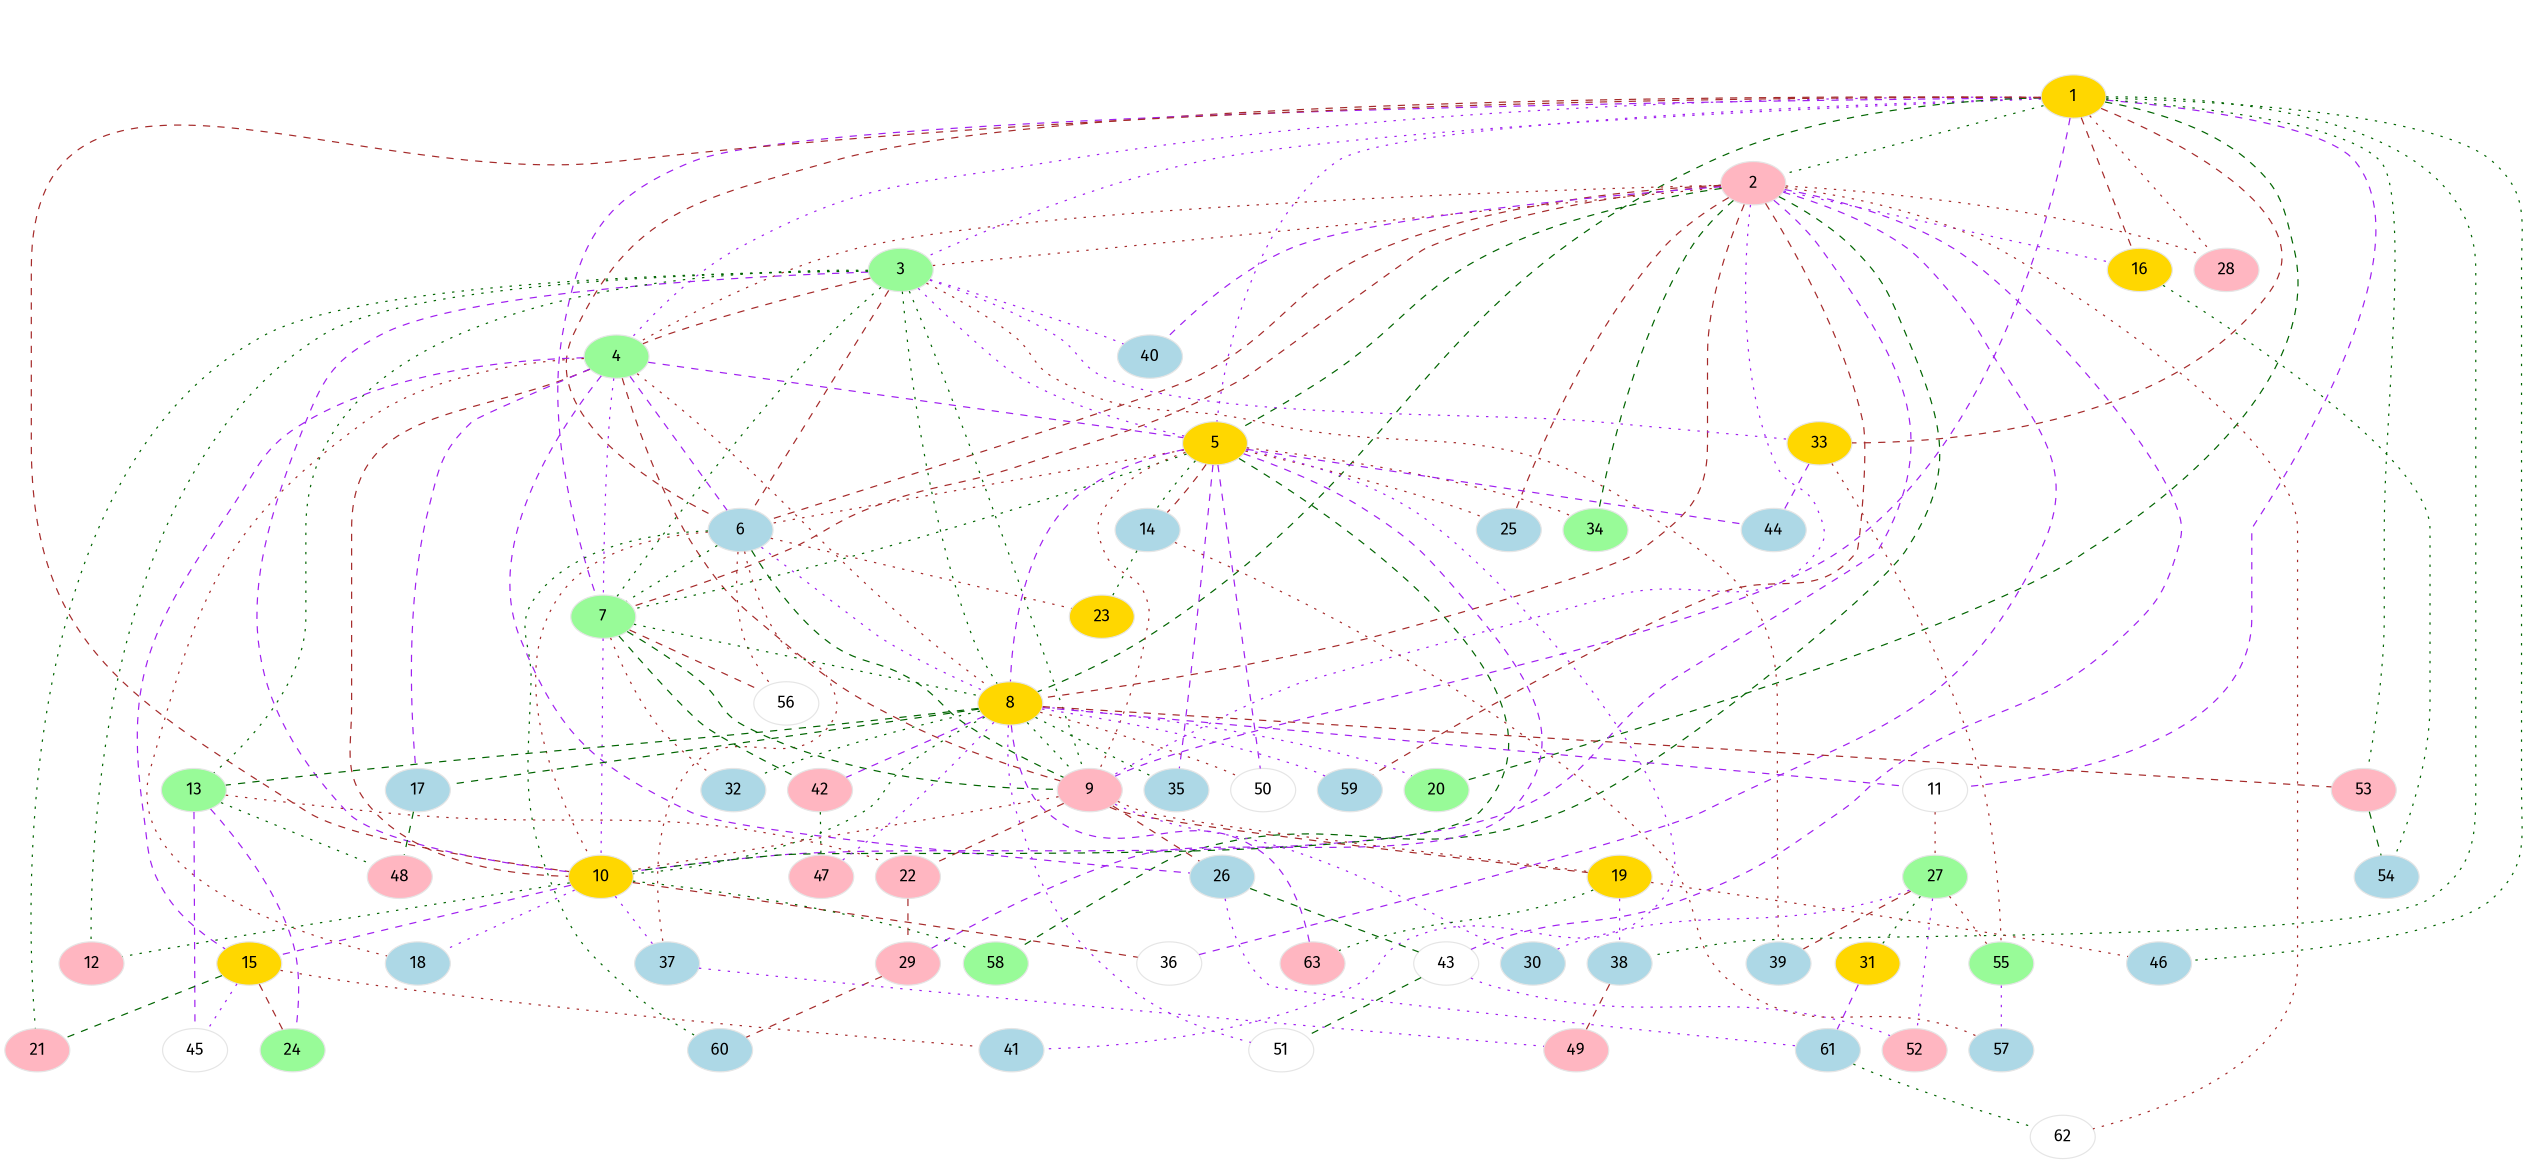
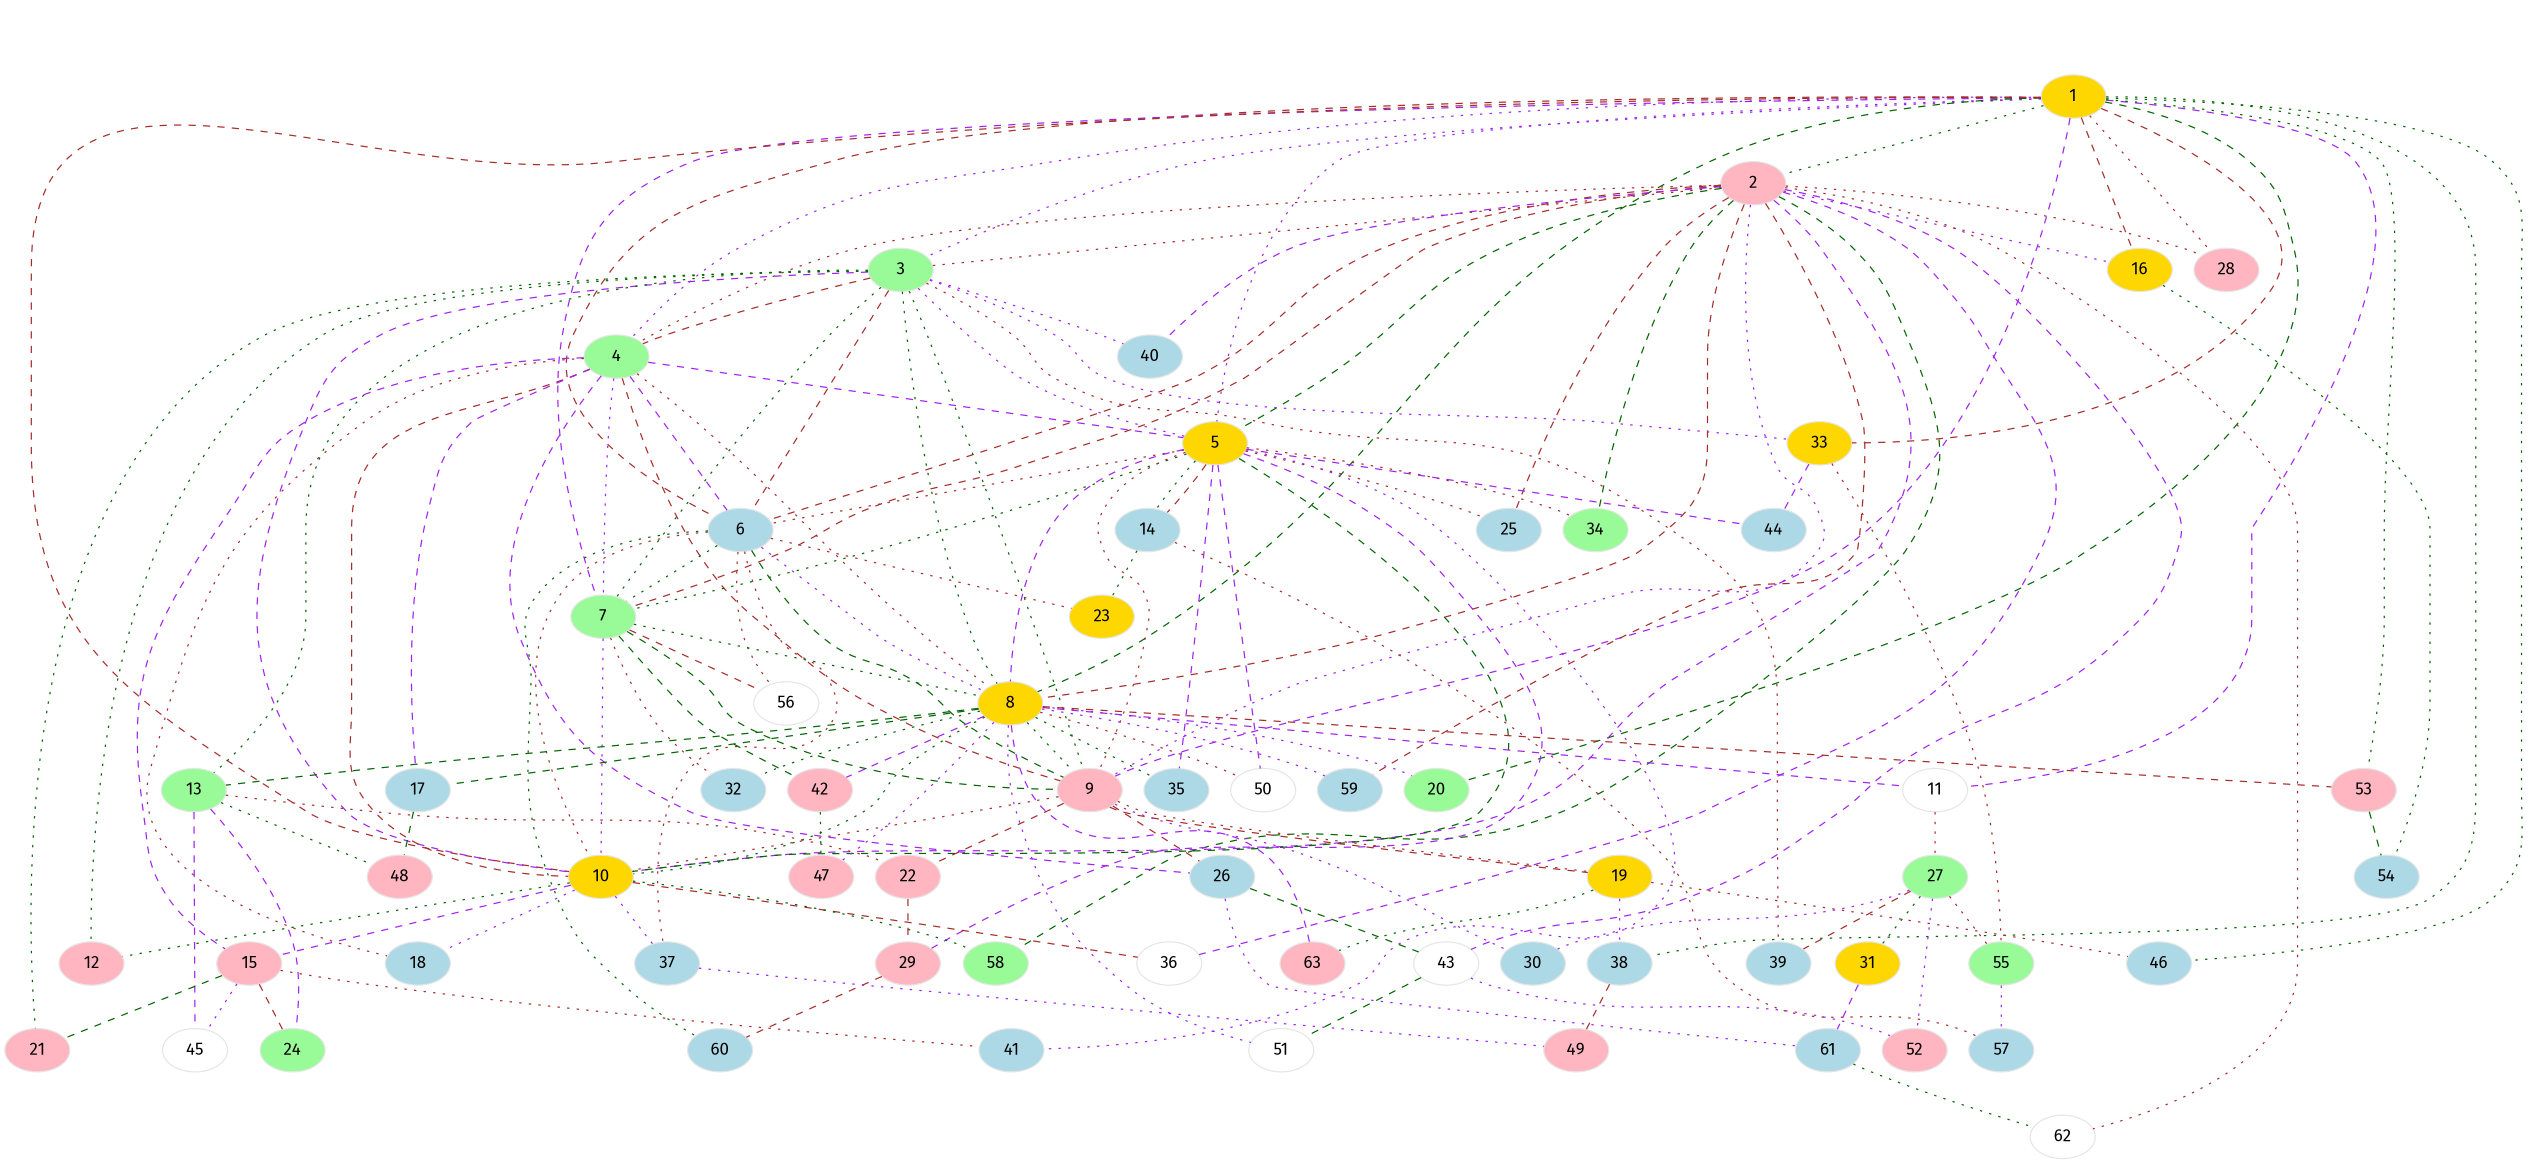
node "15": fillcolor gold -> lightpink
